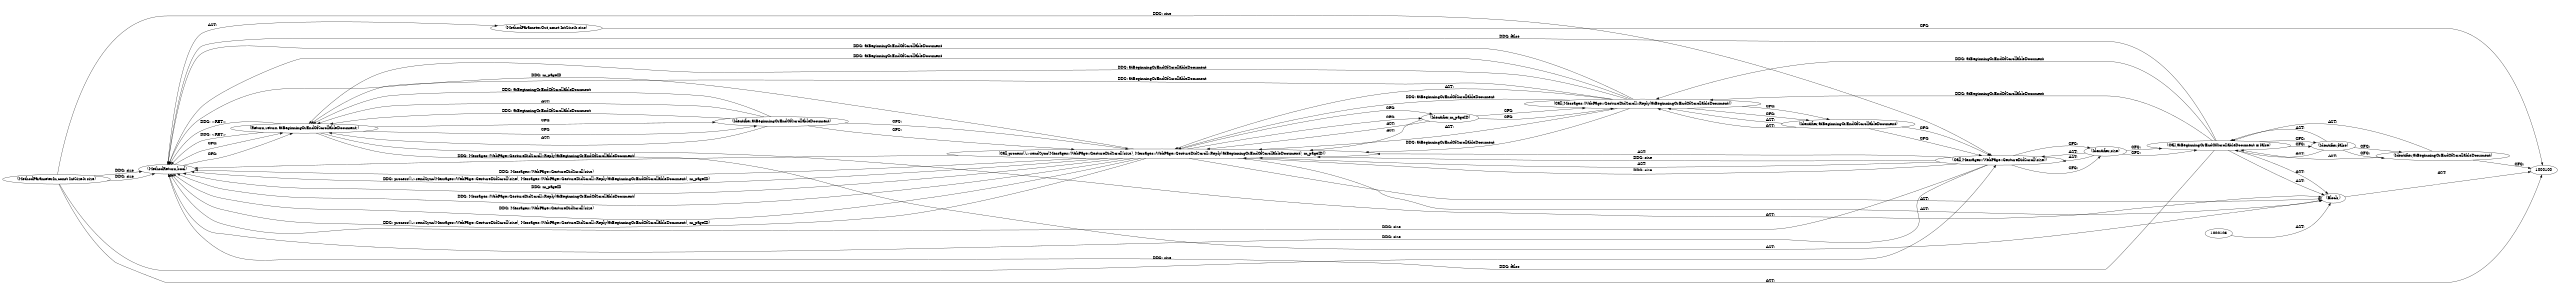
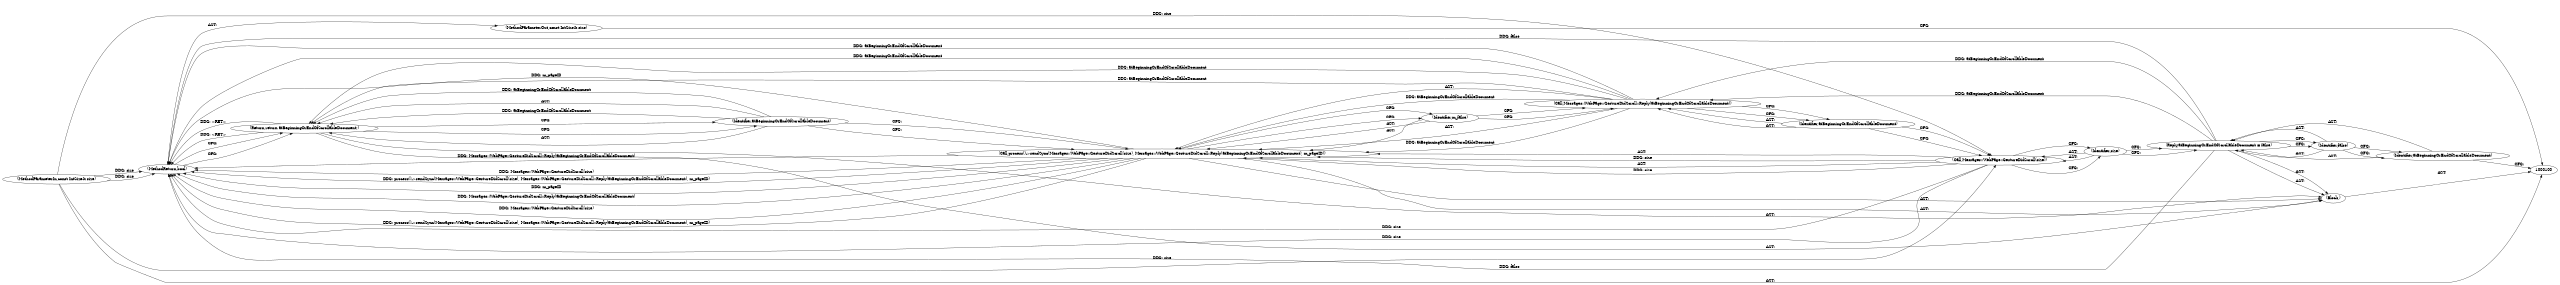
node "(Identifier,m_pageID)": label "(Identifier,m_pageID)" -> "(Identifier,m_false)"
node "(Call,atBeginningOrEndOfScrollableDocument = false)": label "(Call,atBeginningOrEndOfScrollableDocument = false)" -> "(Reply,atBeginningOrEndOfScrollableDocument = false)"
node "1000103": removed
